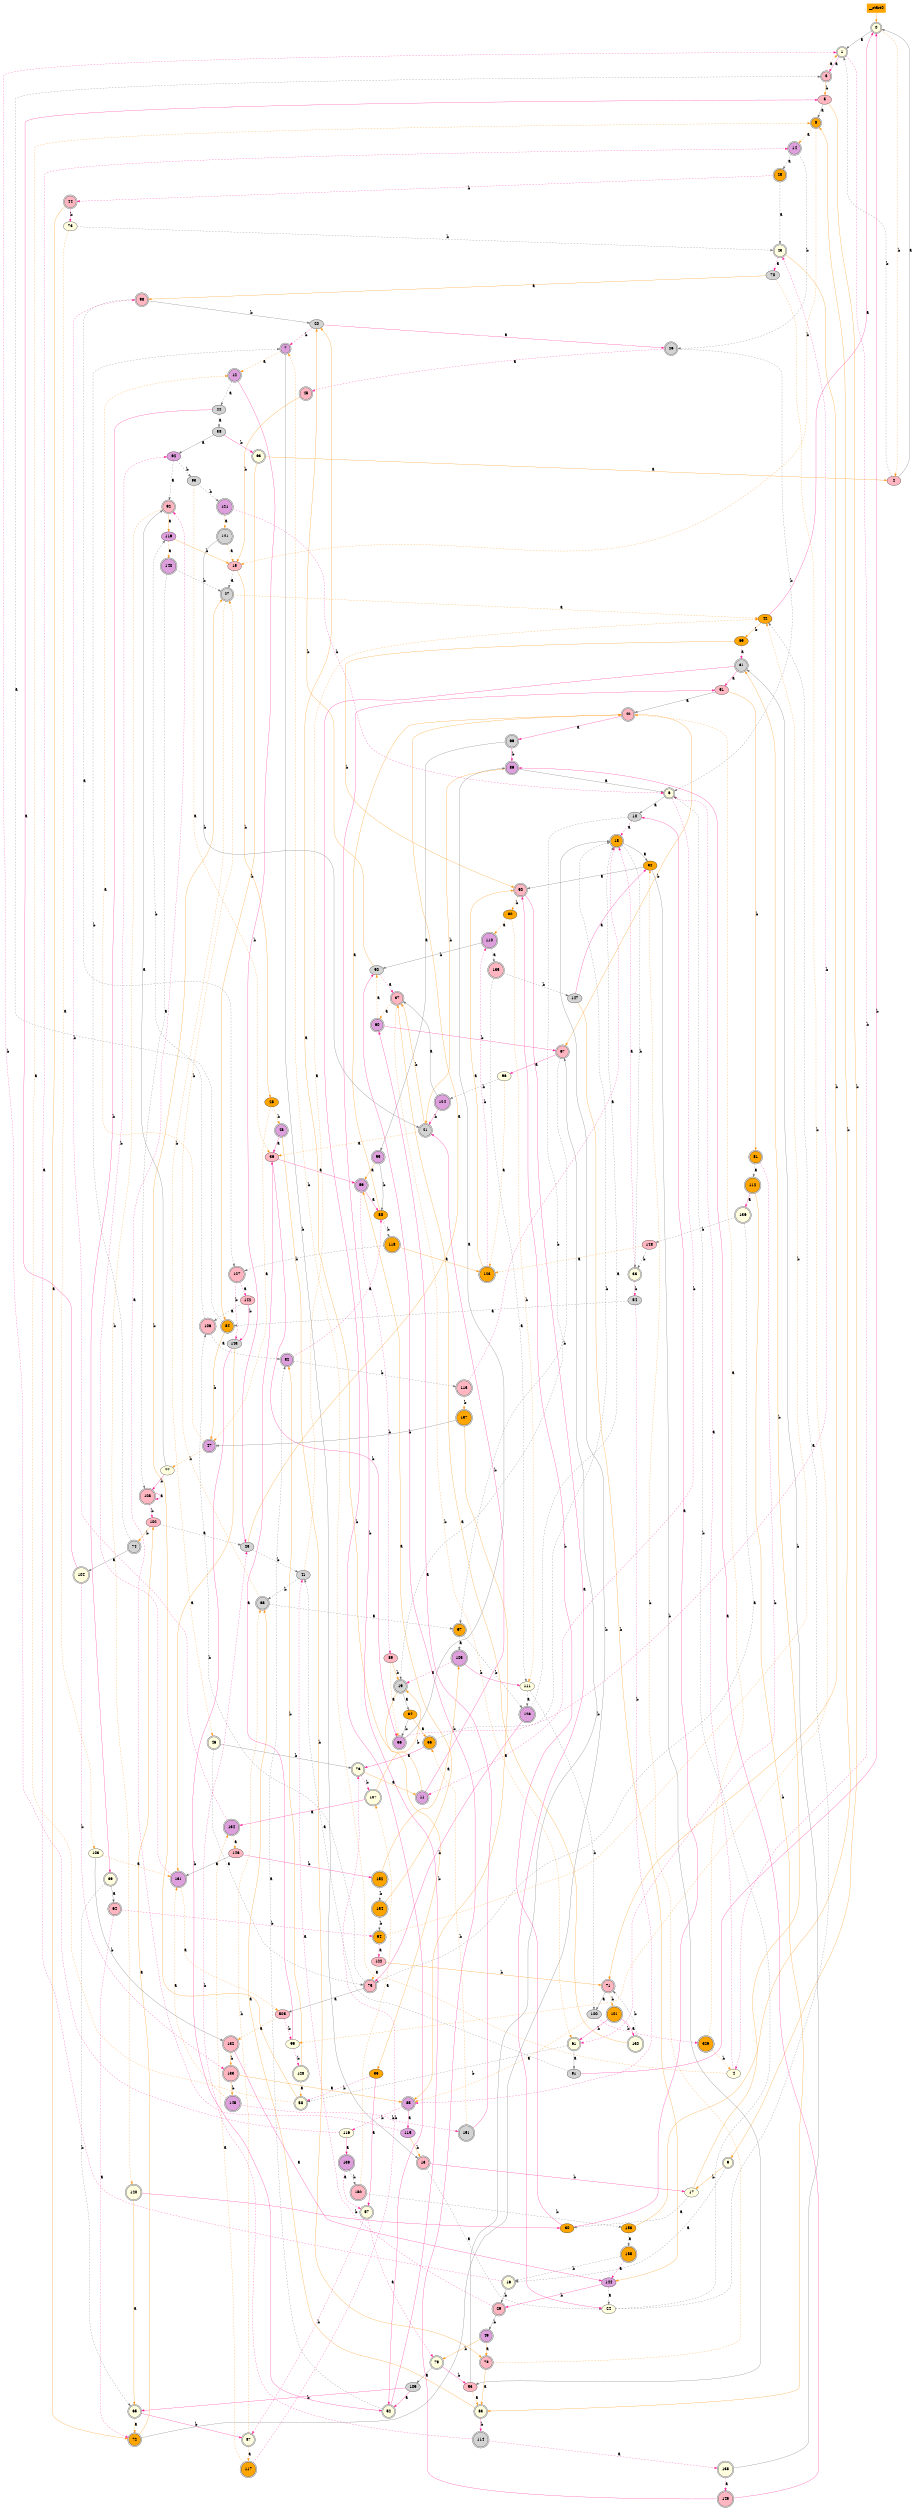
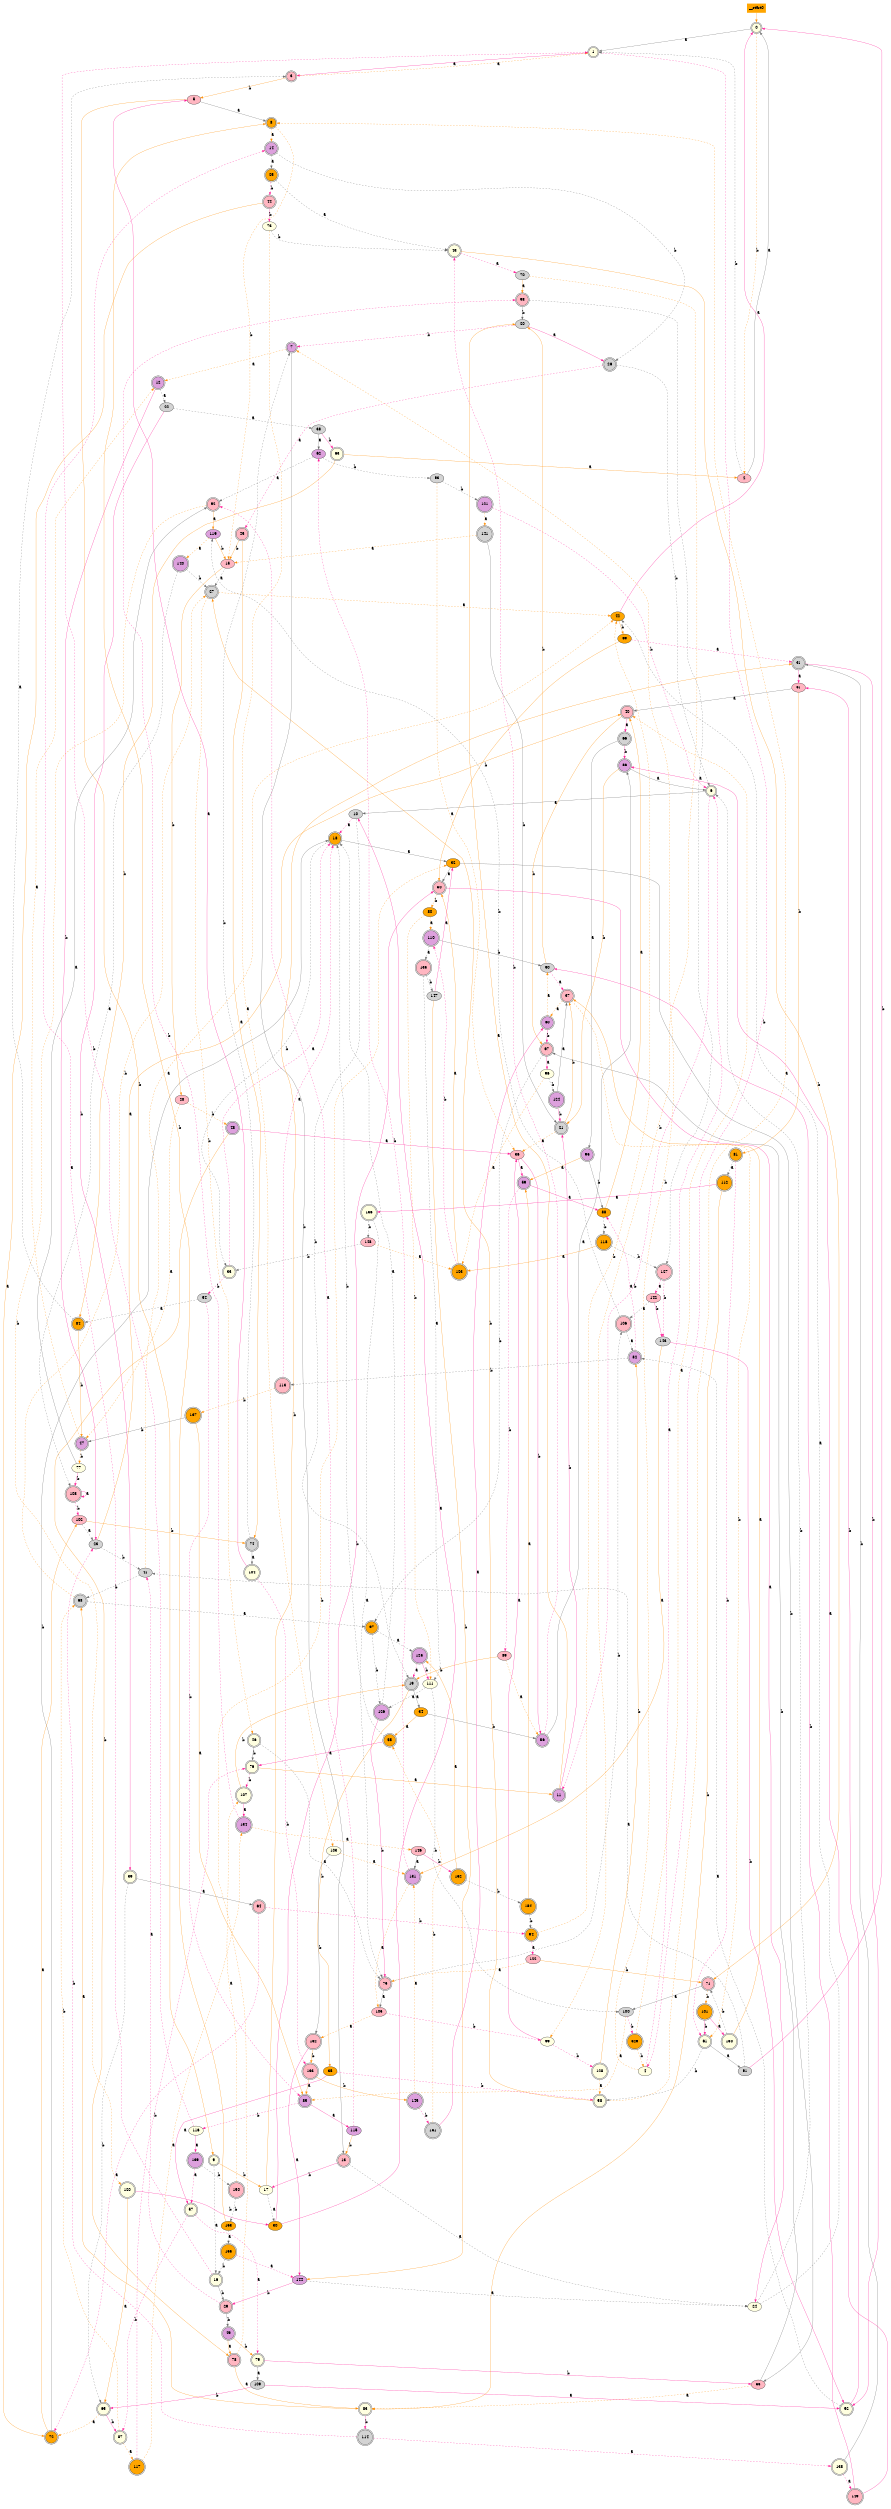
edge "45" -> "74": added, label "a"
node "28": fillcolor orange -> lightpink
node "505": label "505" -> "105"
